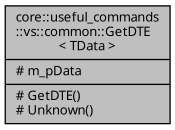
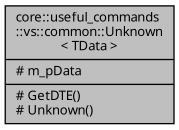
node "core::useful_commands": text "::vs::common::GetDTE" -> "::vs::common::Unknown"
